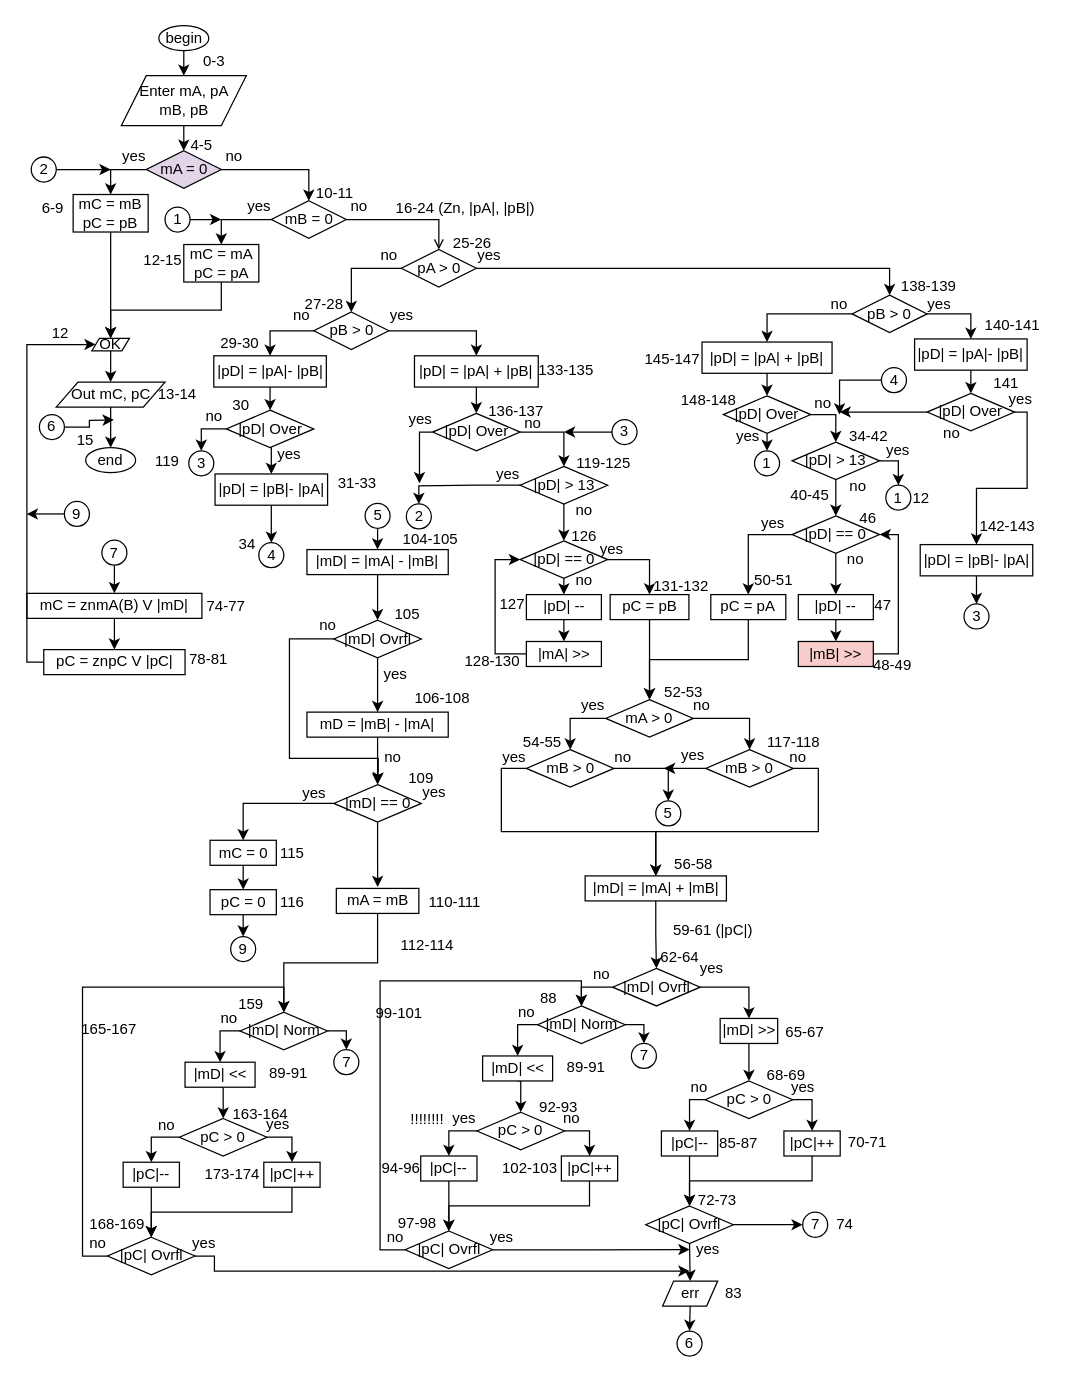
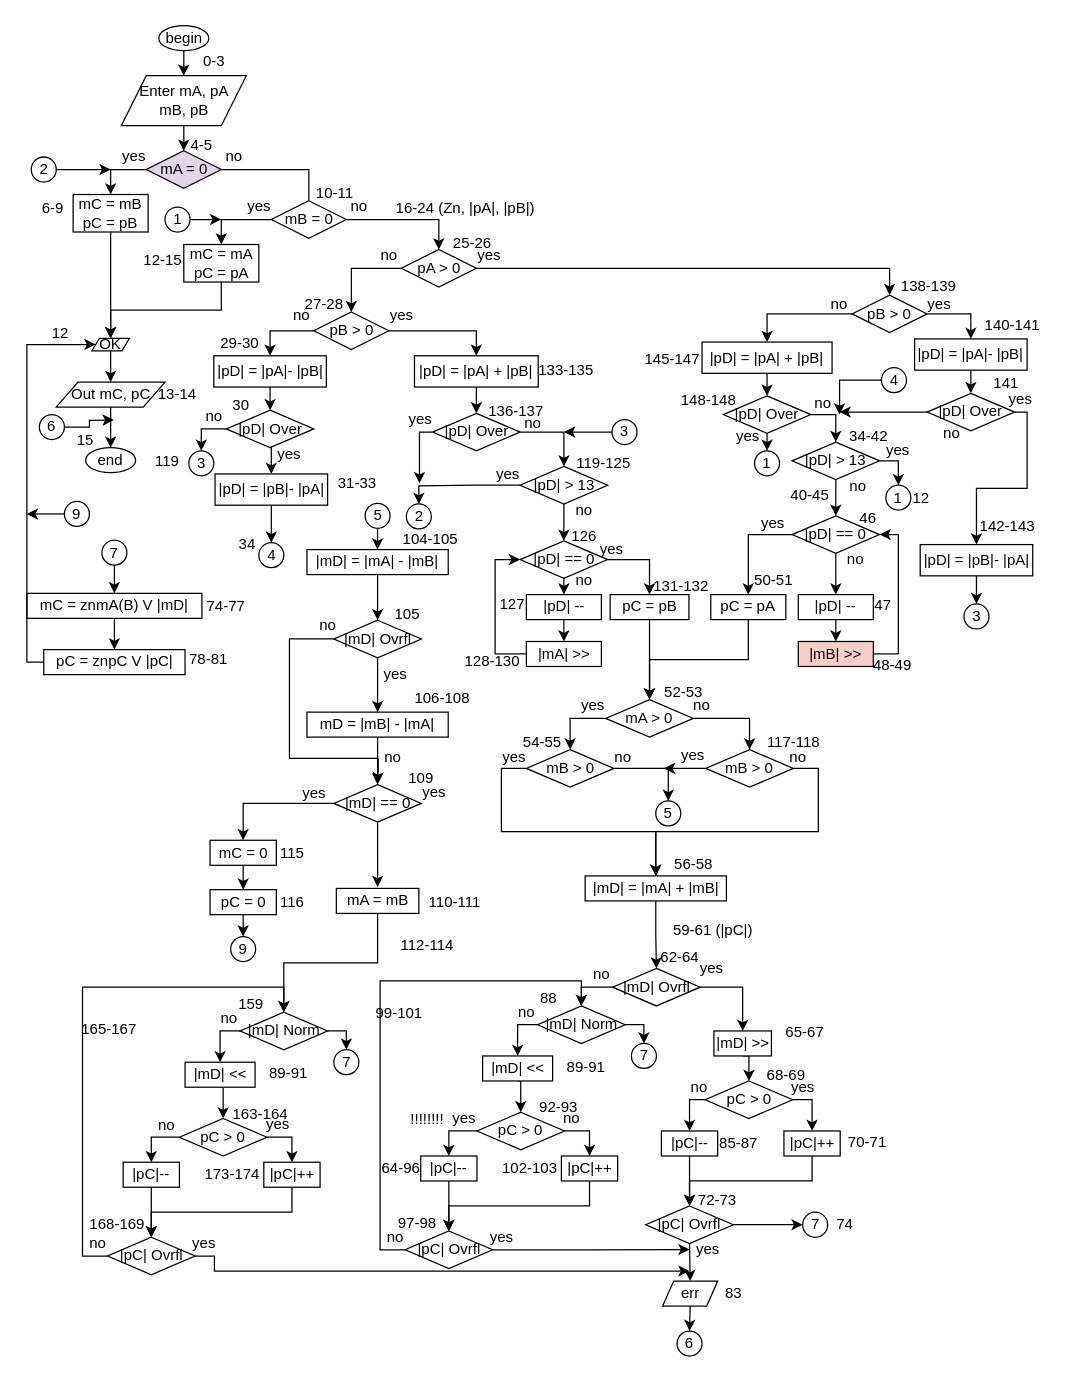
edge "mA = 0" -> "mB = 0": arrowhead classic -> none
edge "mB = 0" -> "pA > 0": arrowhead open -> classic
node "|mD| >>": moved (749, 1031) -> (743, 1043)
node "94-96": label "94-96" -> "64-96"
